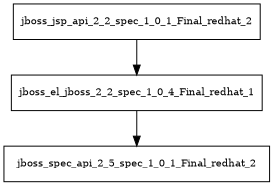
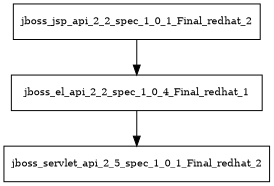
node "jboss_el_jboss_2_2_spec_1_0_4_Final_redhat_1": label "jboss_el_jboss_2_2_spec_1_0_4_Final_redhat_1" -> "jboss_el_api_2_2_spec_1_0_4_Final_redhat_1"
node "jboss_spec_api_2_5_spec_1_0_1_Final_redhat_2": label "jboss_spec_api_2_5_spec_1_0_1_Final_redhat_2" -> "jboss_servlet_api_2_5_spec_1_0_1_Final_redhat_2"
